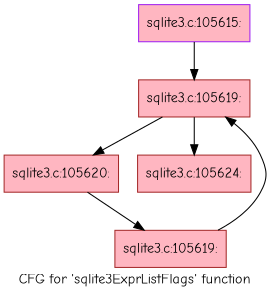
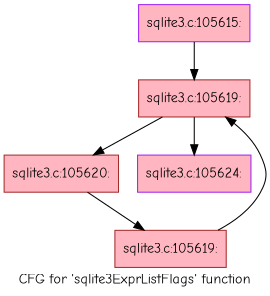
node "sqlite3.c:105624:": color brown -> purple
